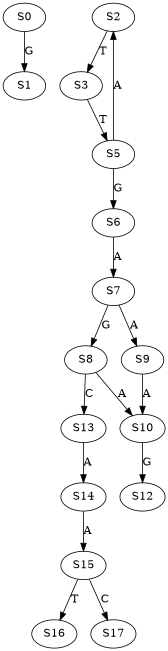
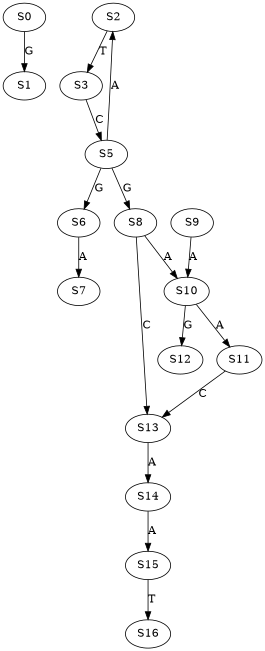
edge "S3" -> "S5": label "T" -> "C"
edge "S7" -> "S8": now "S5" -> "S8"
edge "S7" -> "S9": removed, label "A"
node "S11": added
node "S17": removed
